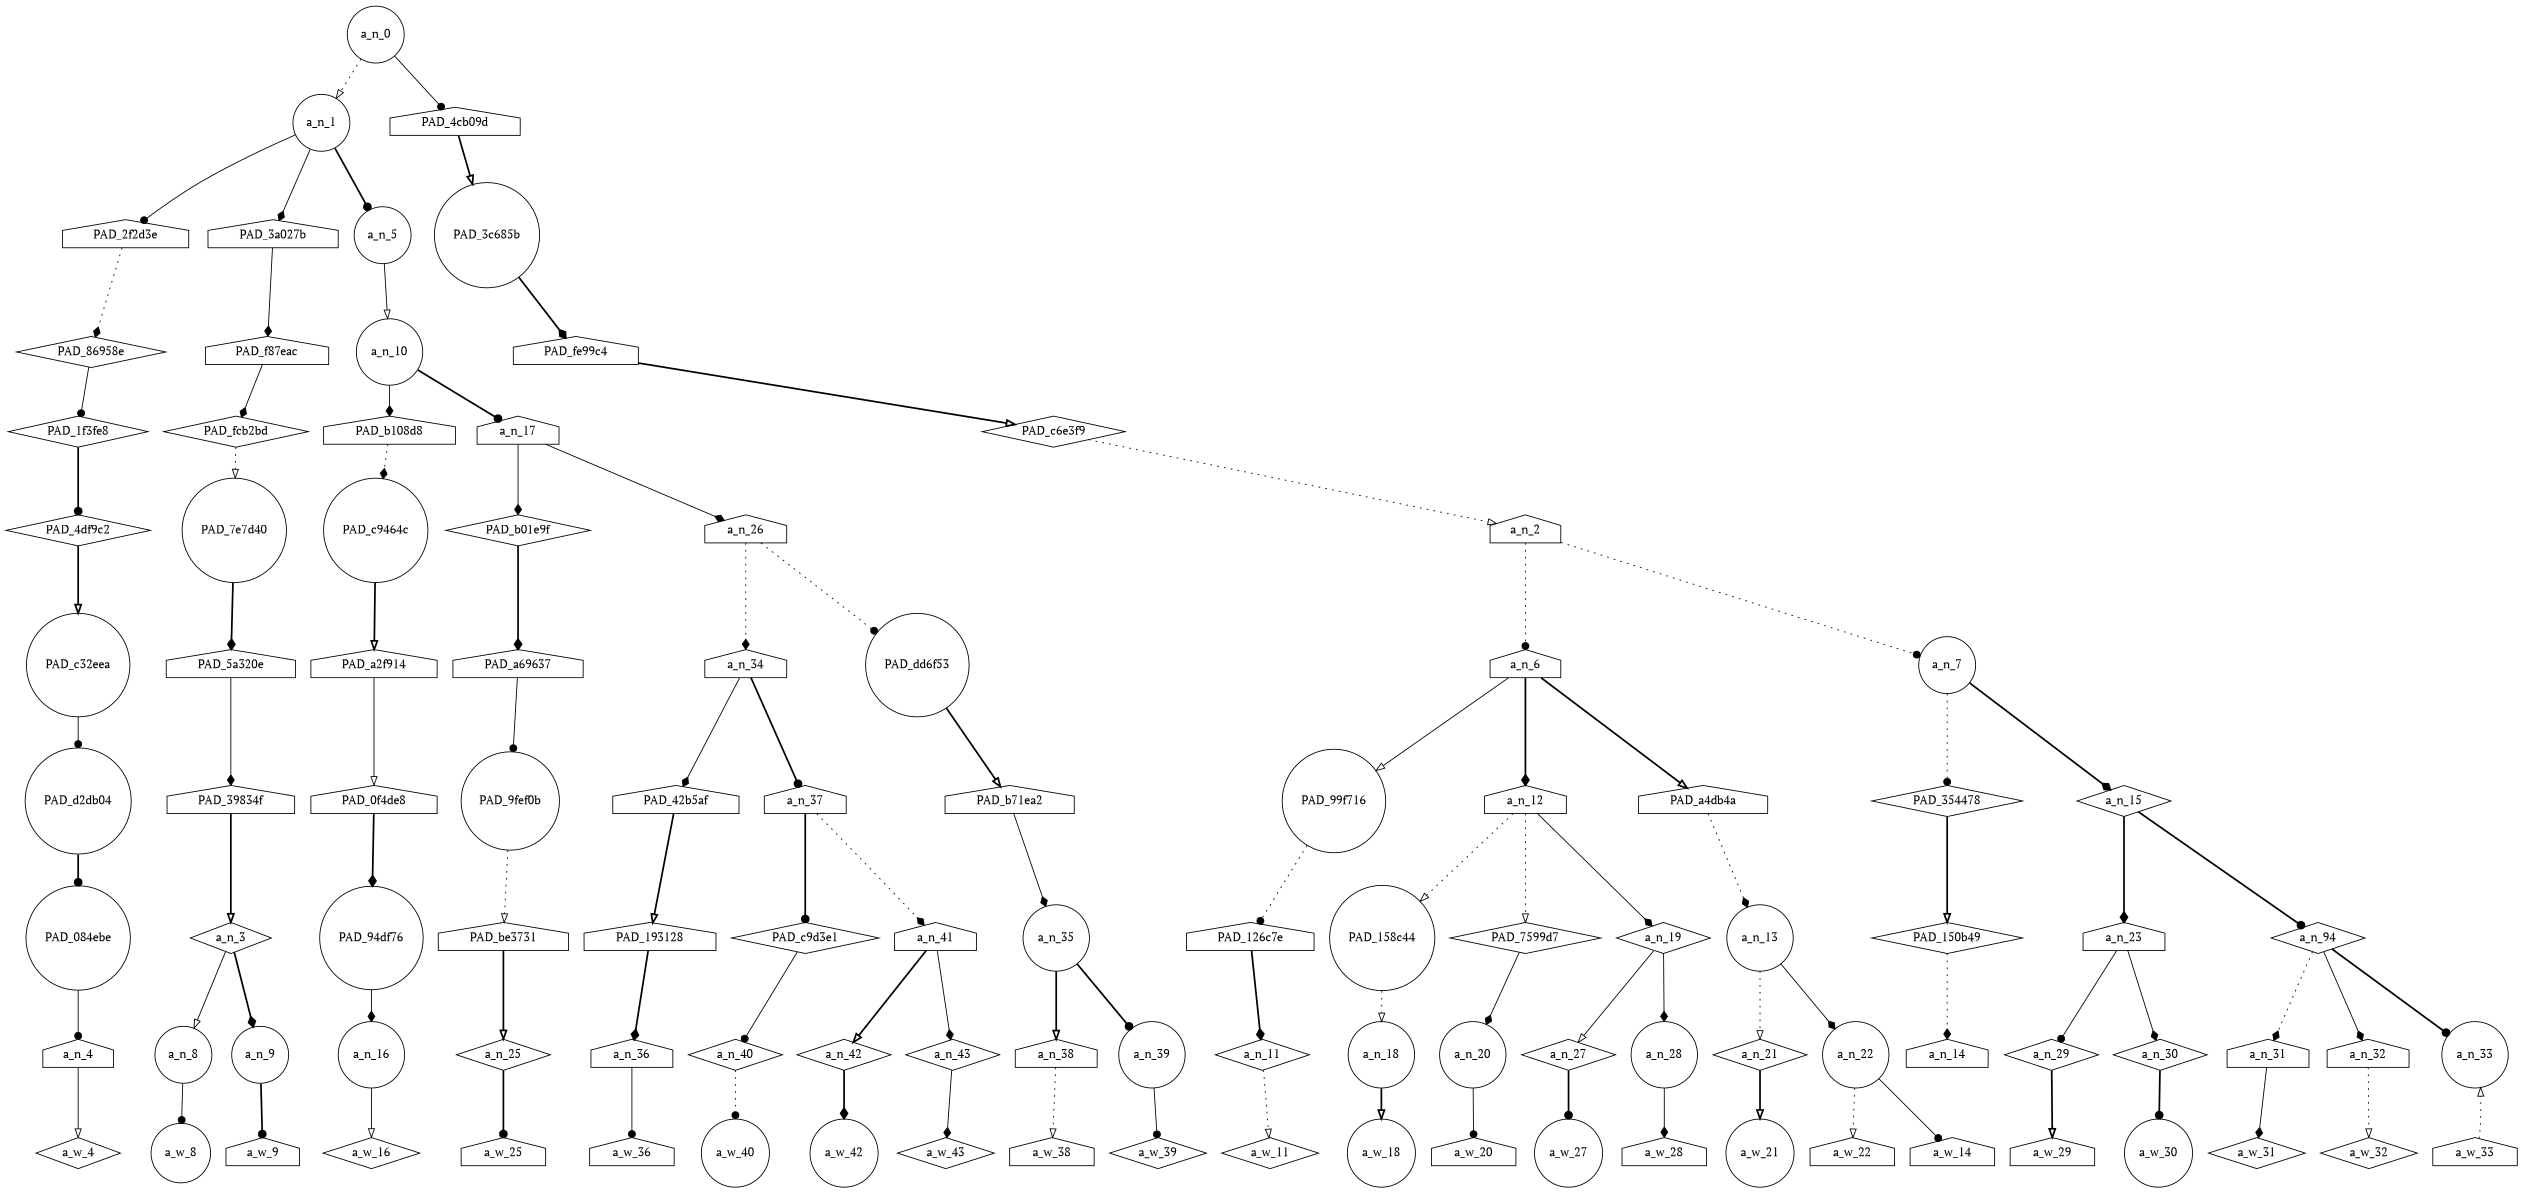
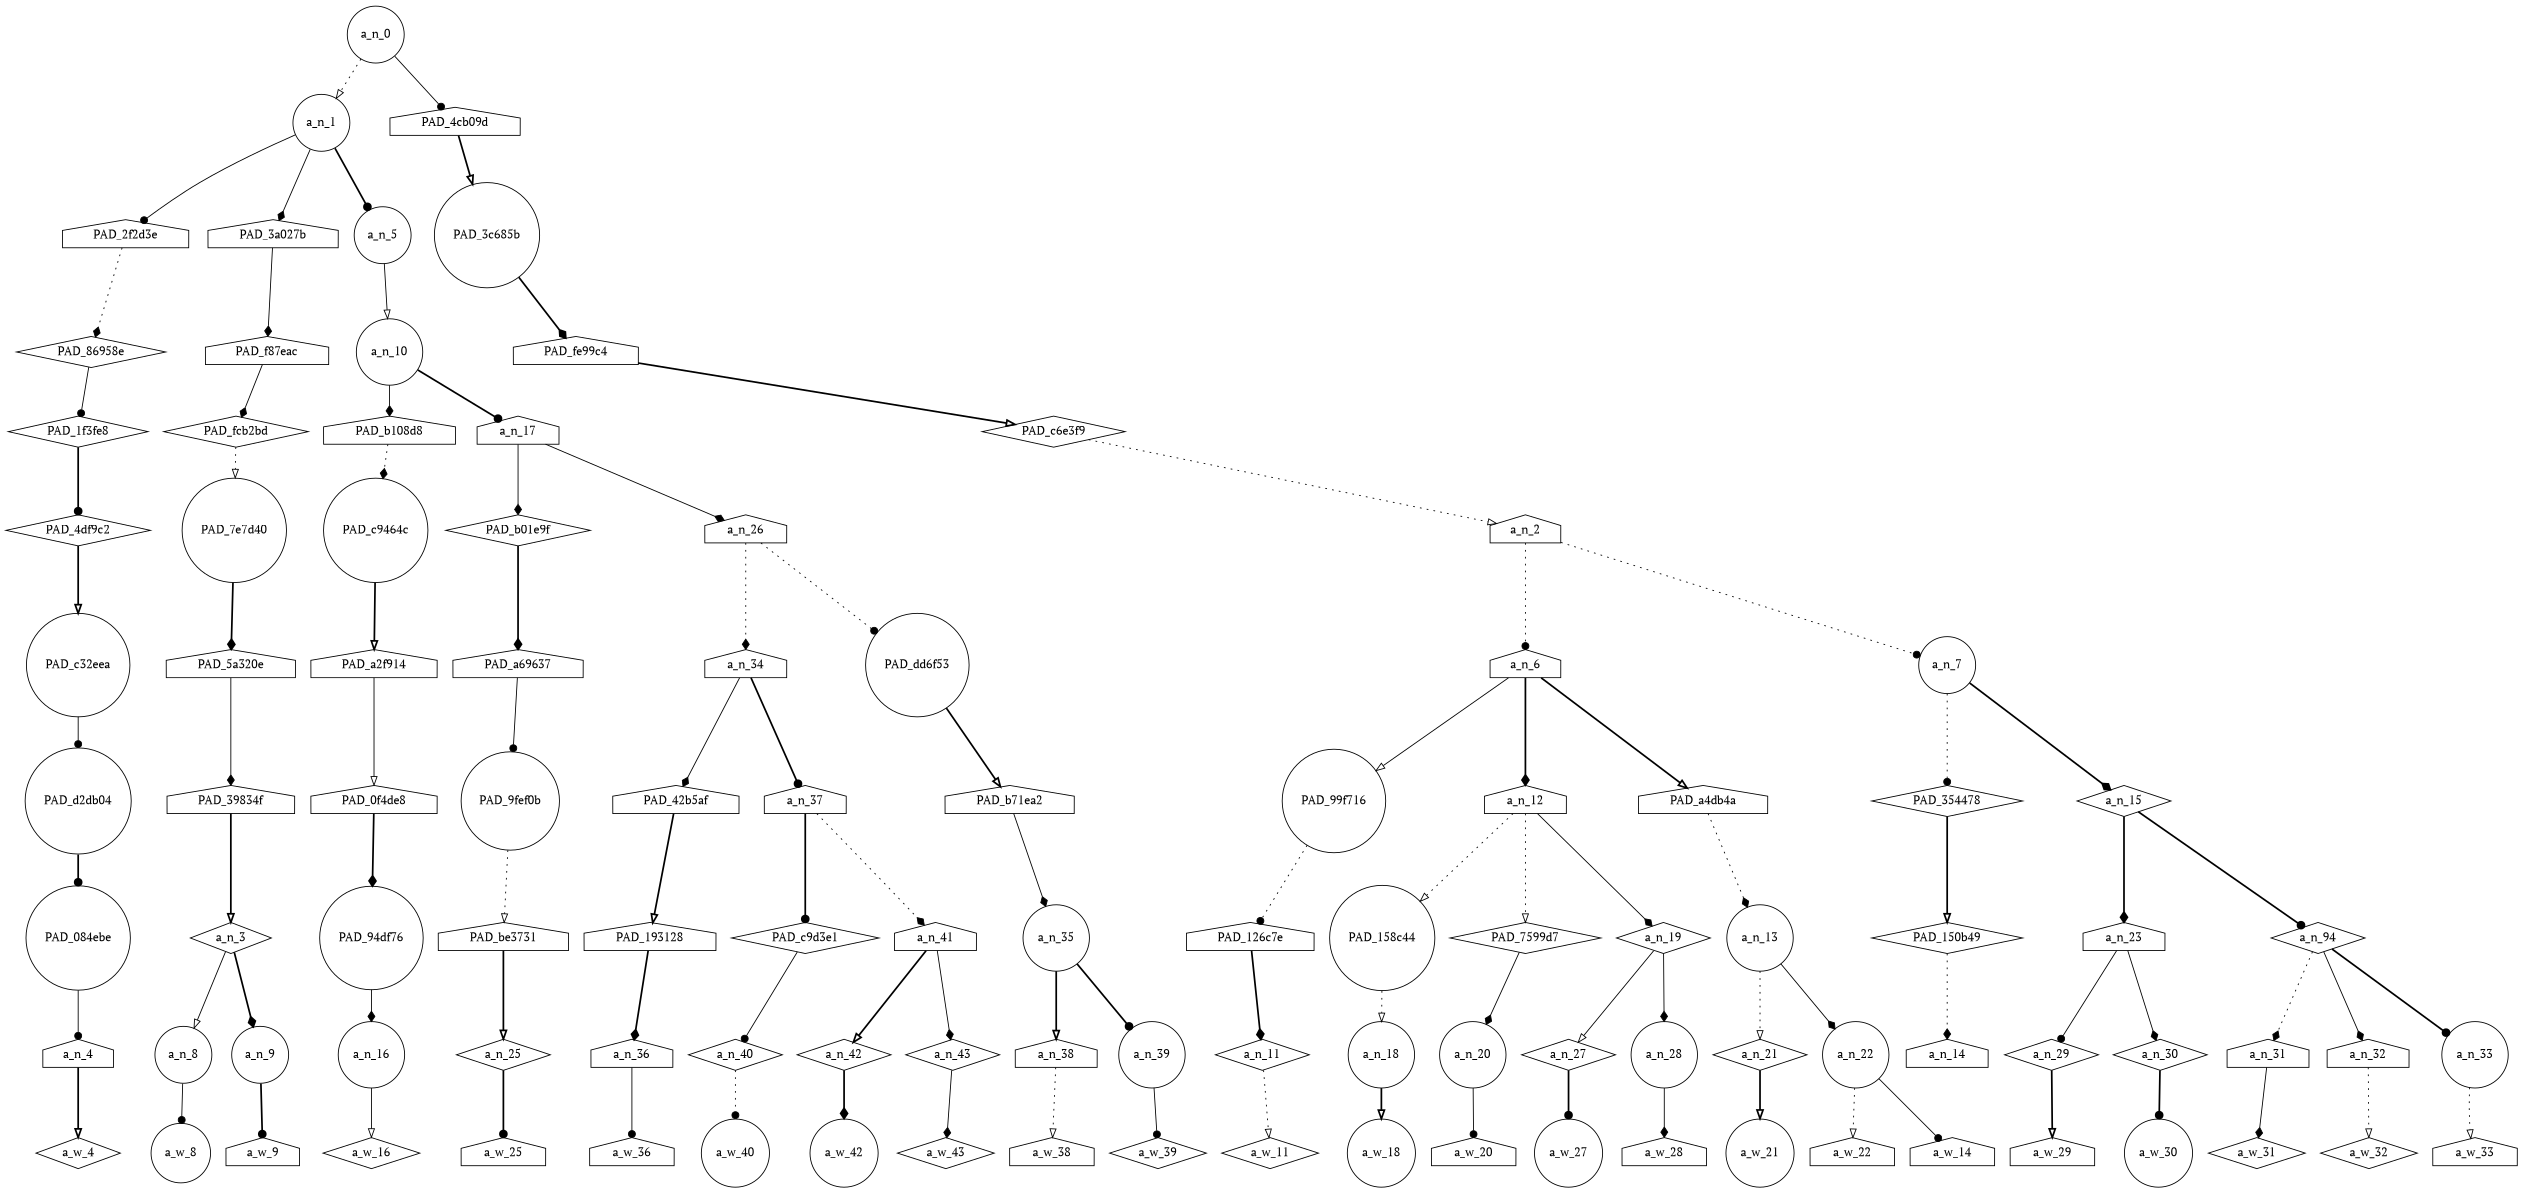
edge "a_n_4" -> "a_w_4": style solid -> bold
edge "a_w_33" -> "a_n_33": reversed
